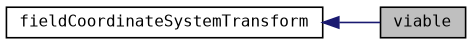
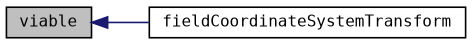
edge "viable" -> "fieldCoordinateSystemTransform": reversed
